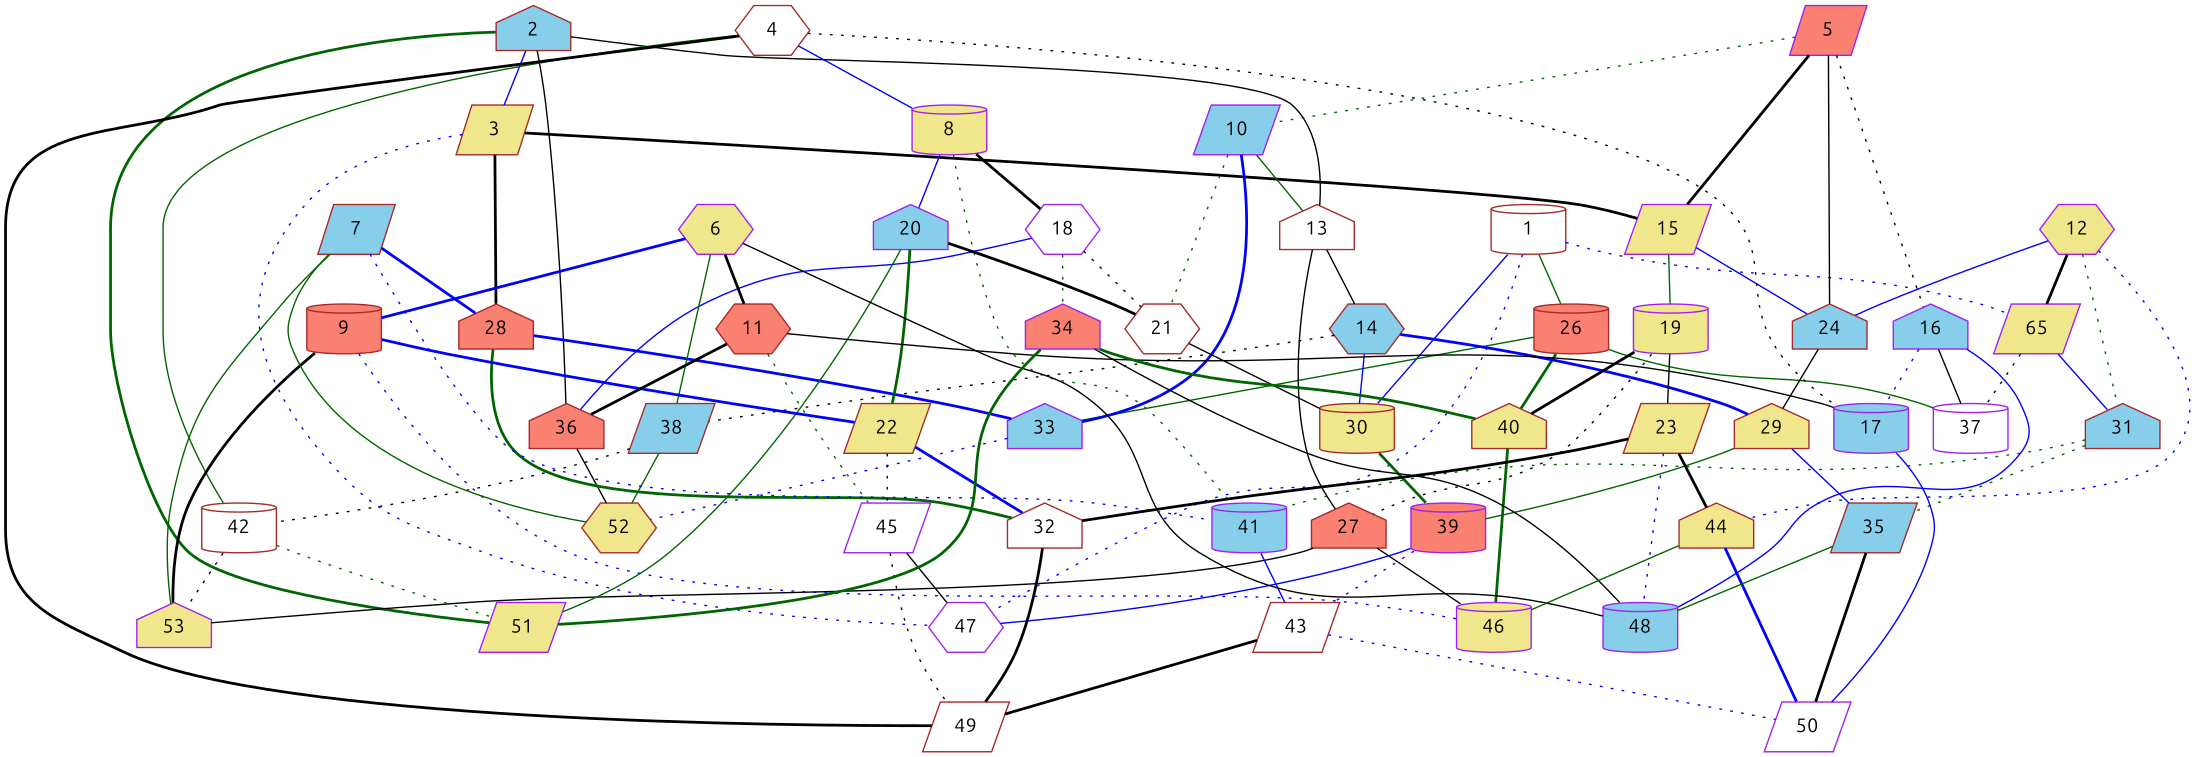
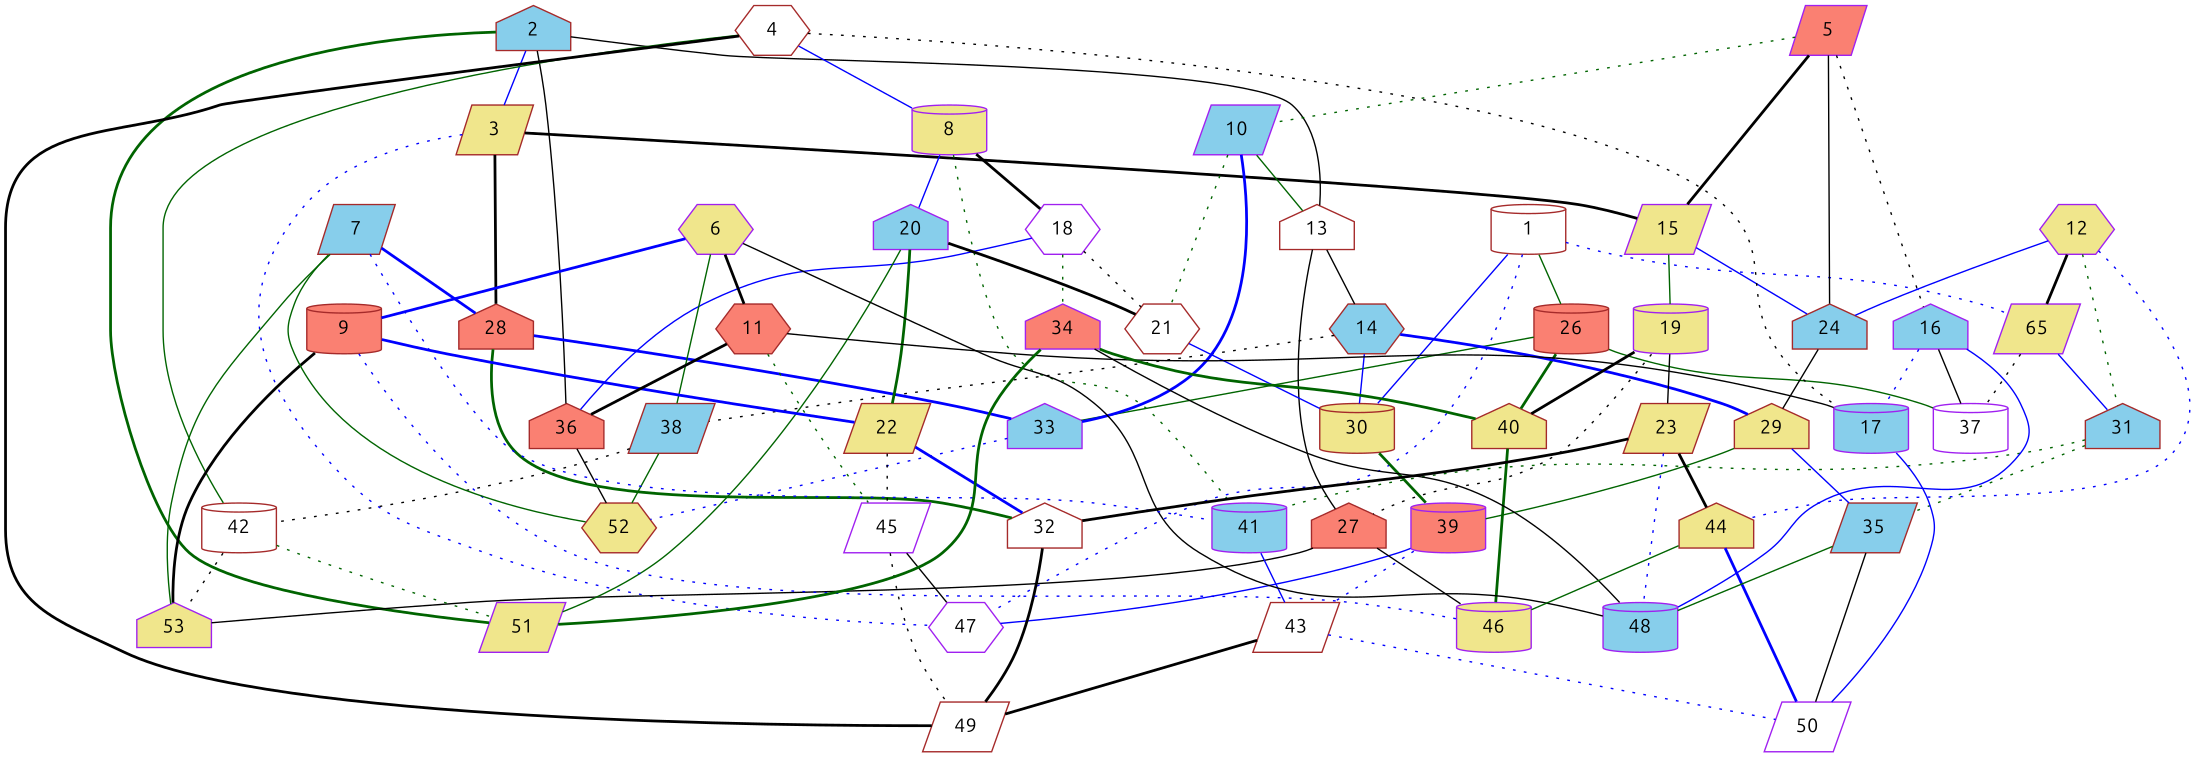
edge "21" -- "30": color black -> blue
edge "35" -- "50": style bold -> solid
